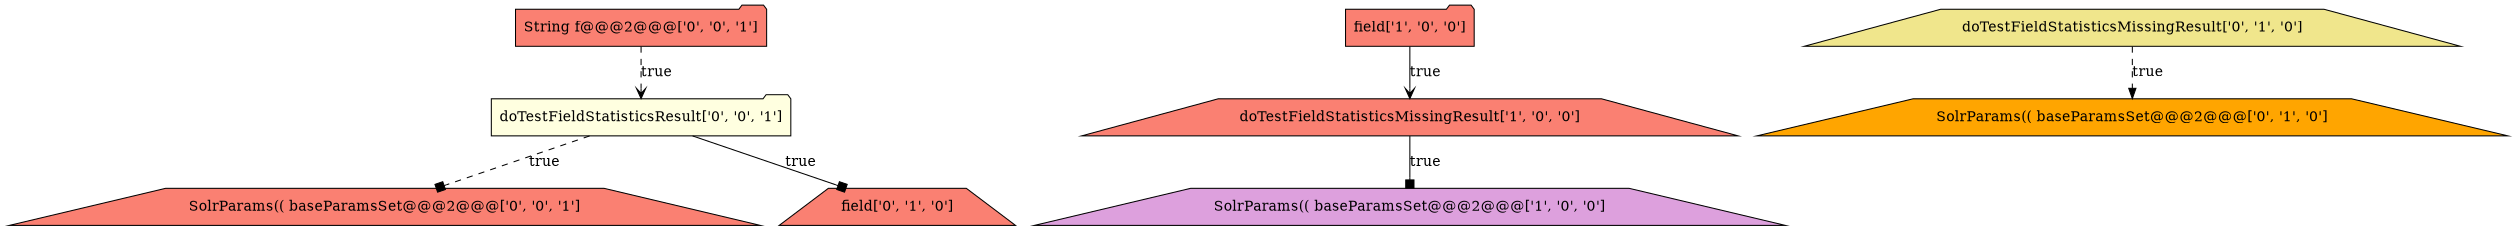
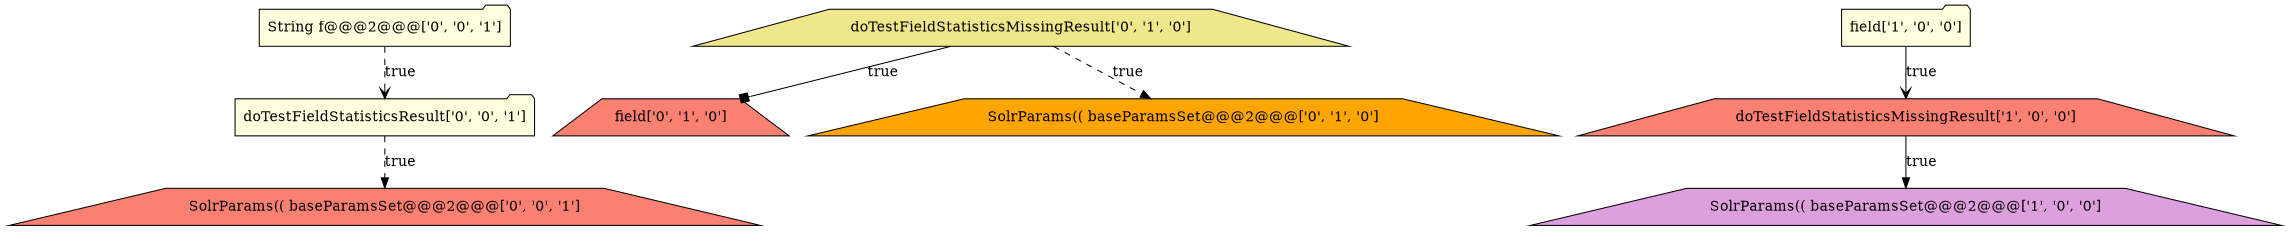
node "String f@@@2@@@['0', '0', '1']": fillcolor salmon -> lightyellow
node "field['1', '0', '0']": fillcolor salmon -> lightyellow
edge "doTestFieldStatisticsMissingResult['1', '0', '0']" -> "SolrParams(( baseParamsSet@@@2@@@['1', '0', '0']": arrowhead box -> normal
edge "doTestFieldStatisticsResult['0', '0', '1']" -> "SolrParams(( baseParamsSet@@@2@@@['0', '0', '1']": arrowhead box -> normal
edge "doTestFieldStatisticsResult['0', '0', '1']" -> "field['0', '1', '0']": now "doTestFieldStatisticsMissingResult['0', '1', '0']" -> "field['0', '1', '0']"
